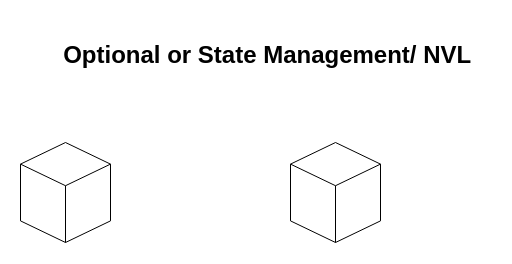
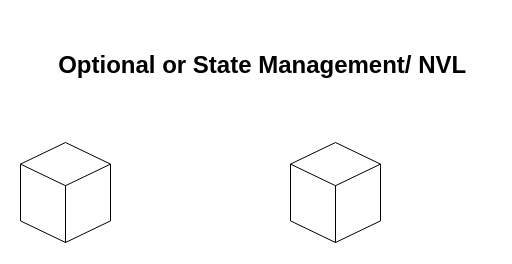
node "Optional or State Management/ NVL": moved (271, 56) -> (266, 66)
